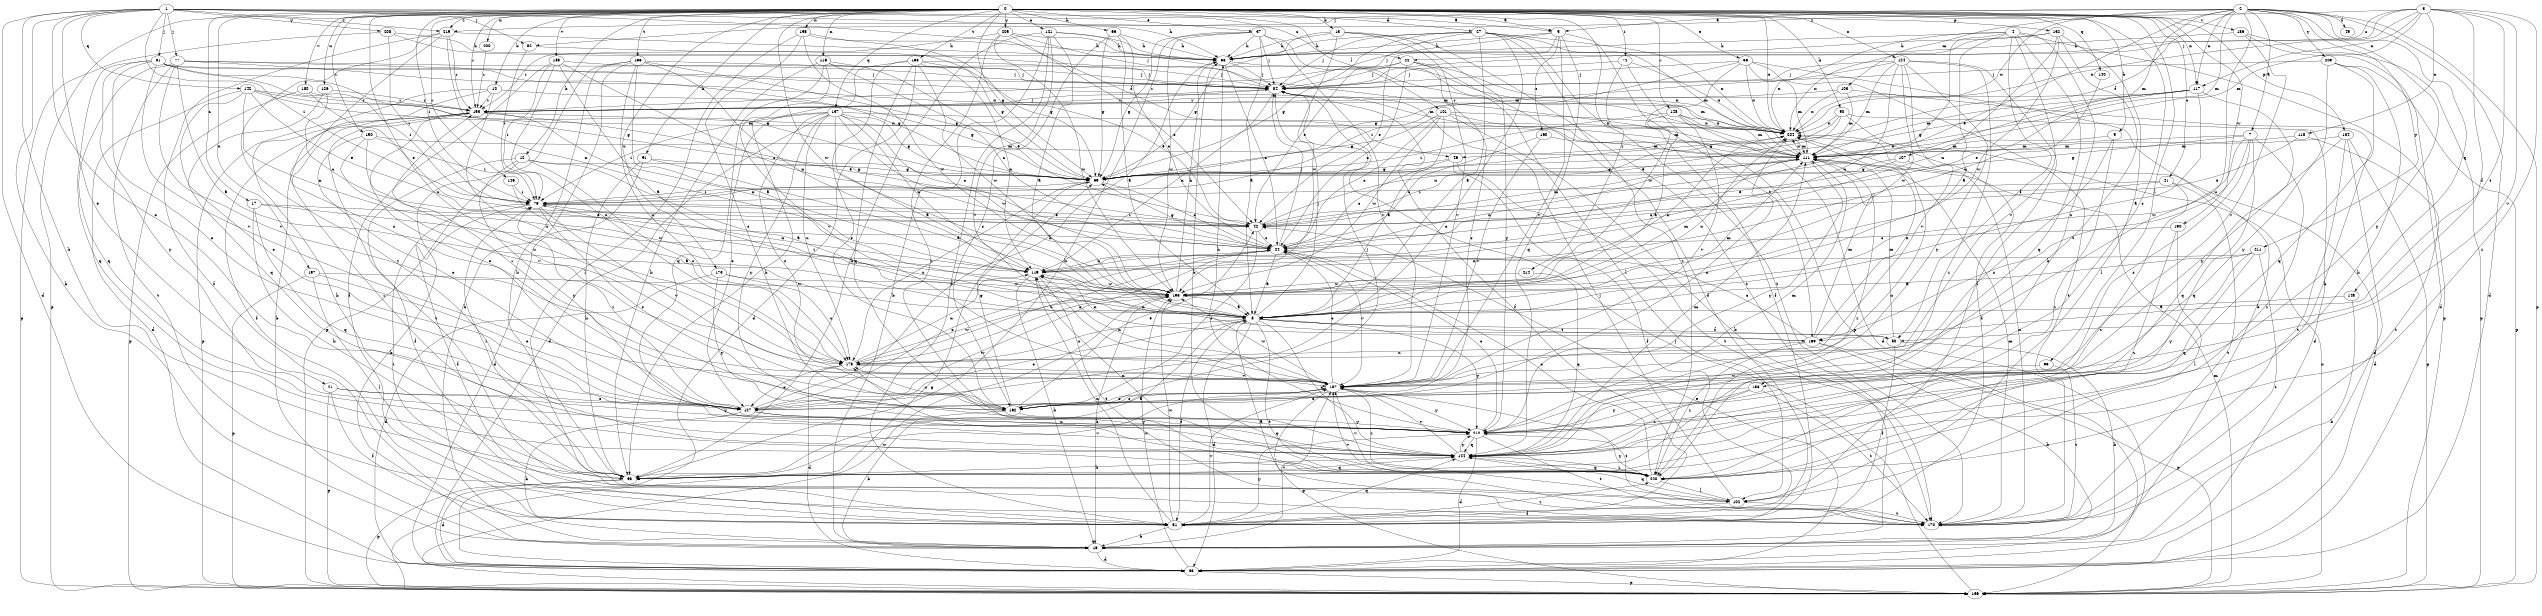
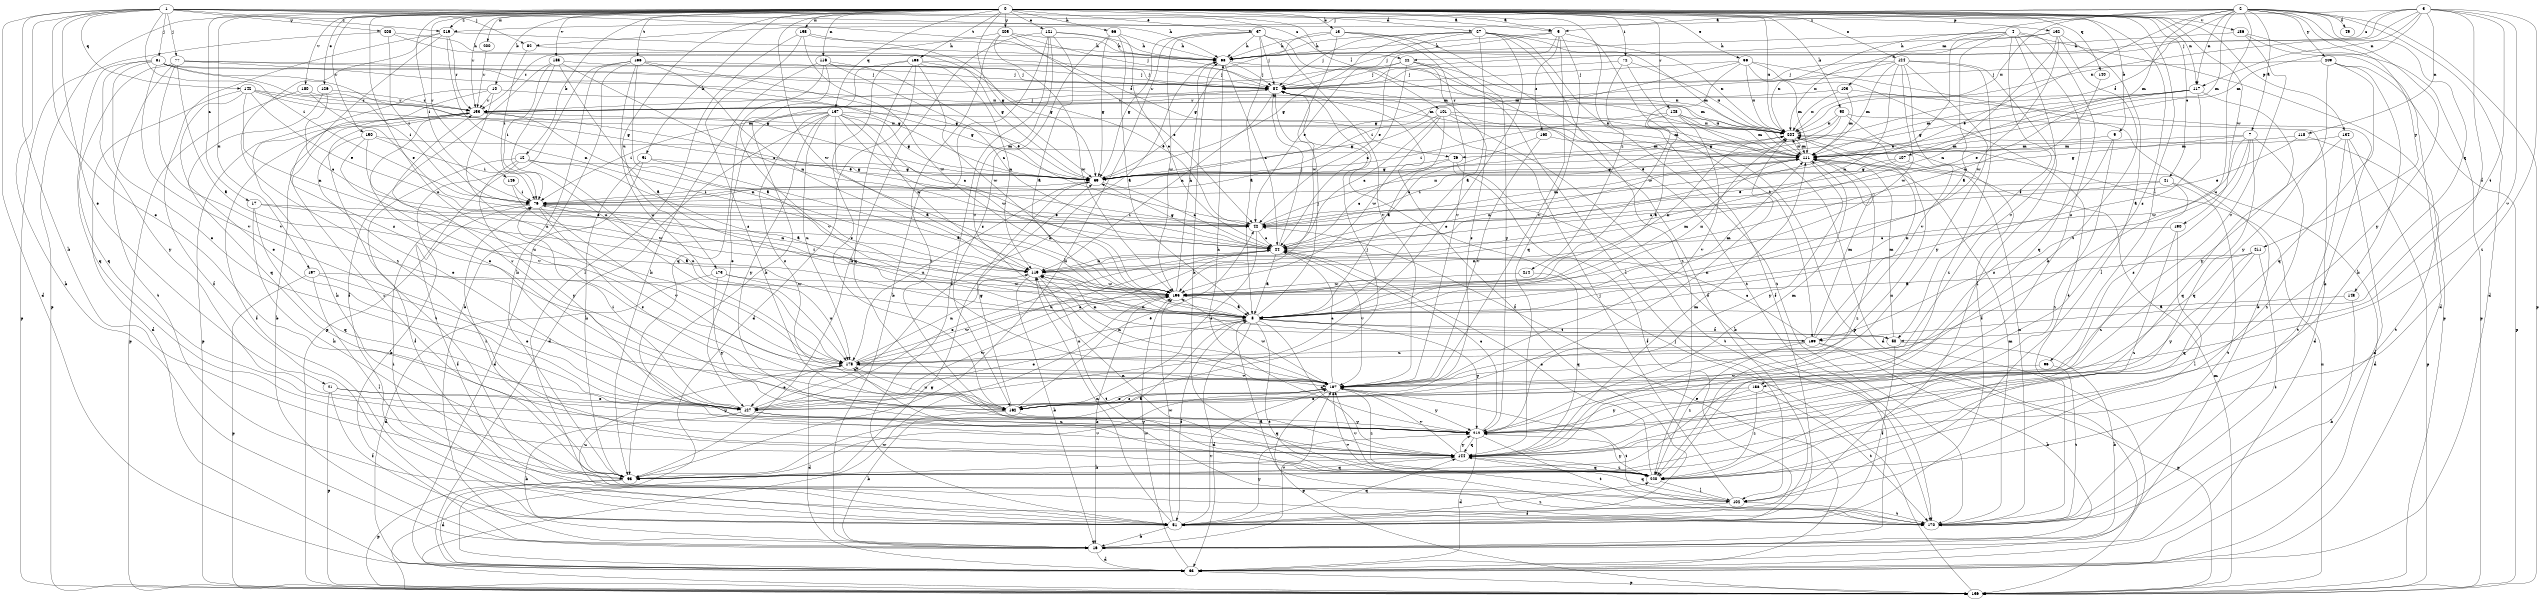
edge "0" -> "126": label "x" -> "o"
edge "158" -> "144": now "158" -> "220"
edge "51" -> "178": added, label "u"
